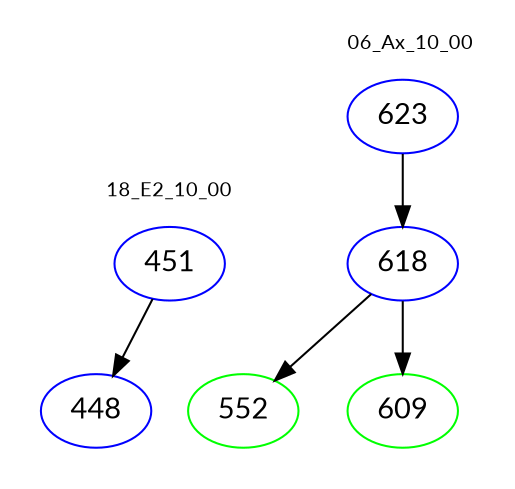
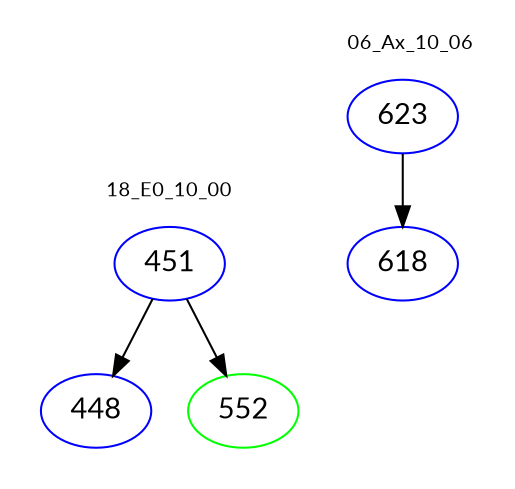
cluster "06_Ax_10_00": label "06_Ax_10_00" -> "06_Ax_10_06"
cluster "18_E2_10_00": label "18_E2_10_00" -> "18_E0_10_00"
edge "618" -> "552": now "451" -> "552"
node "609": removed
